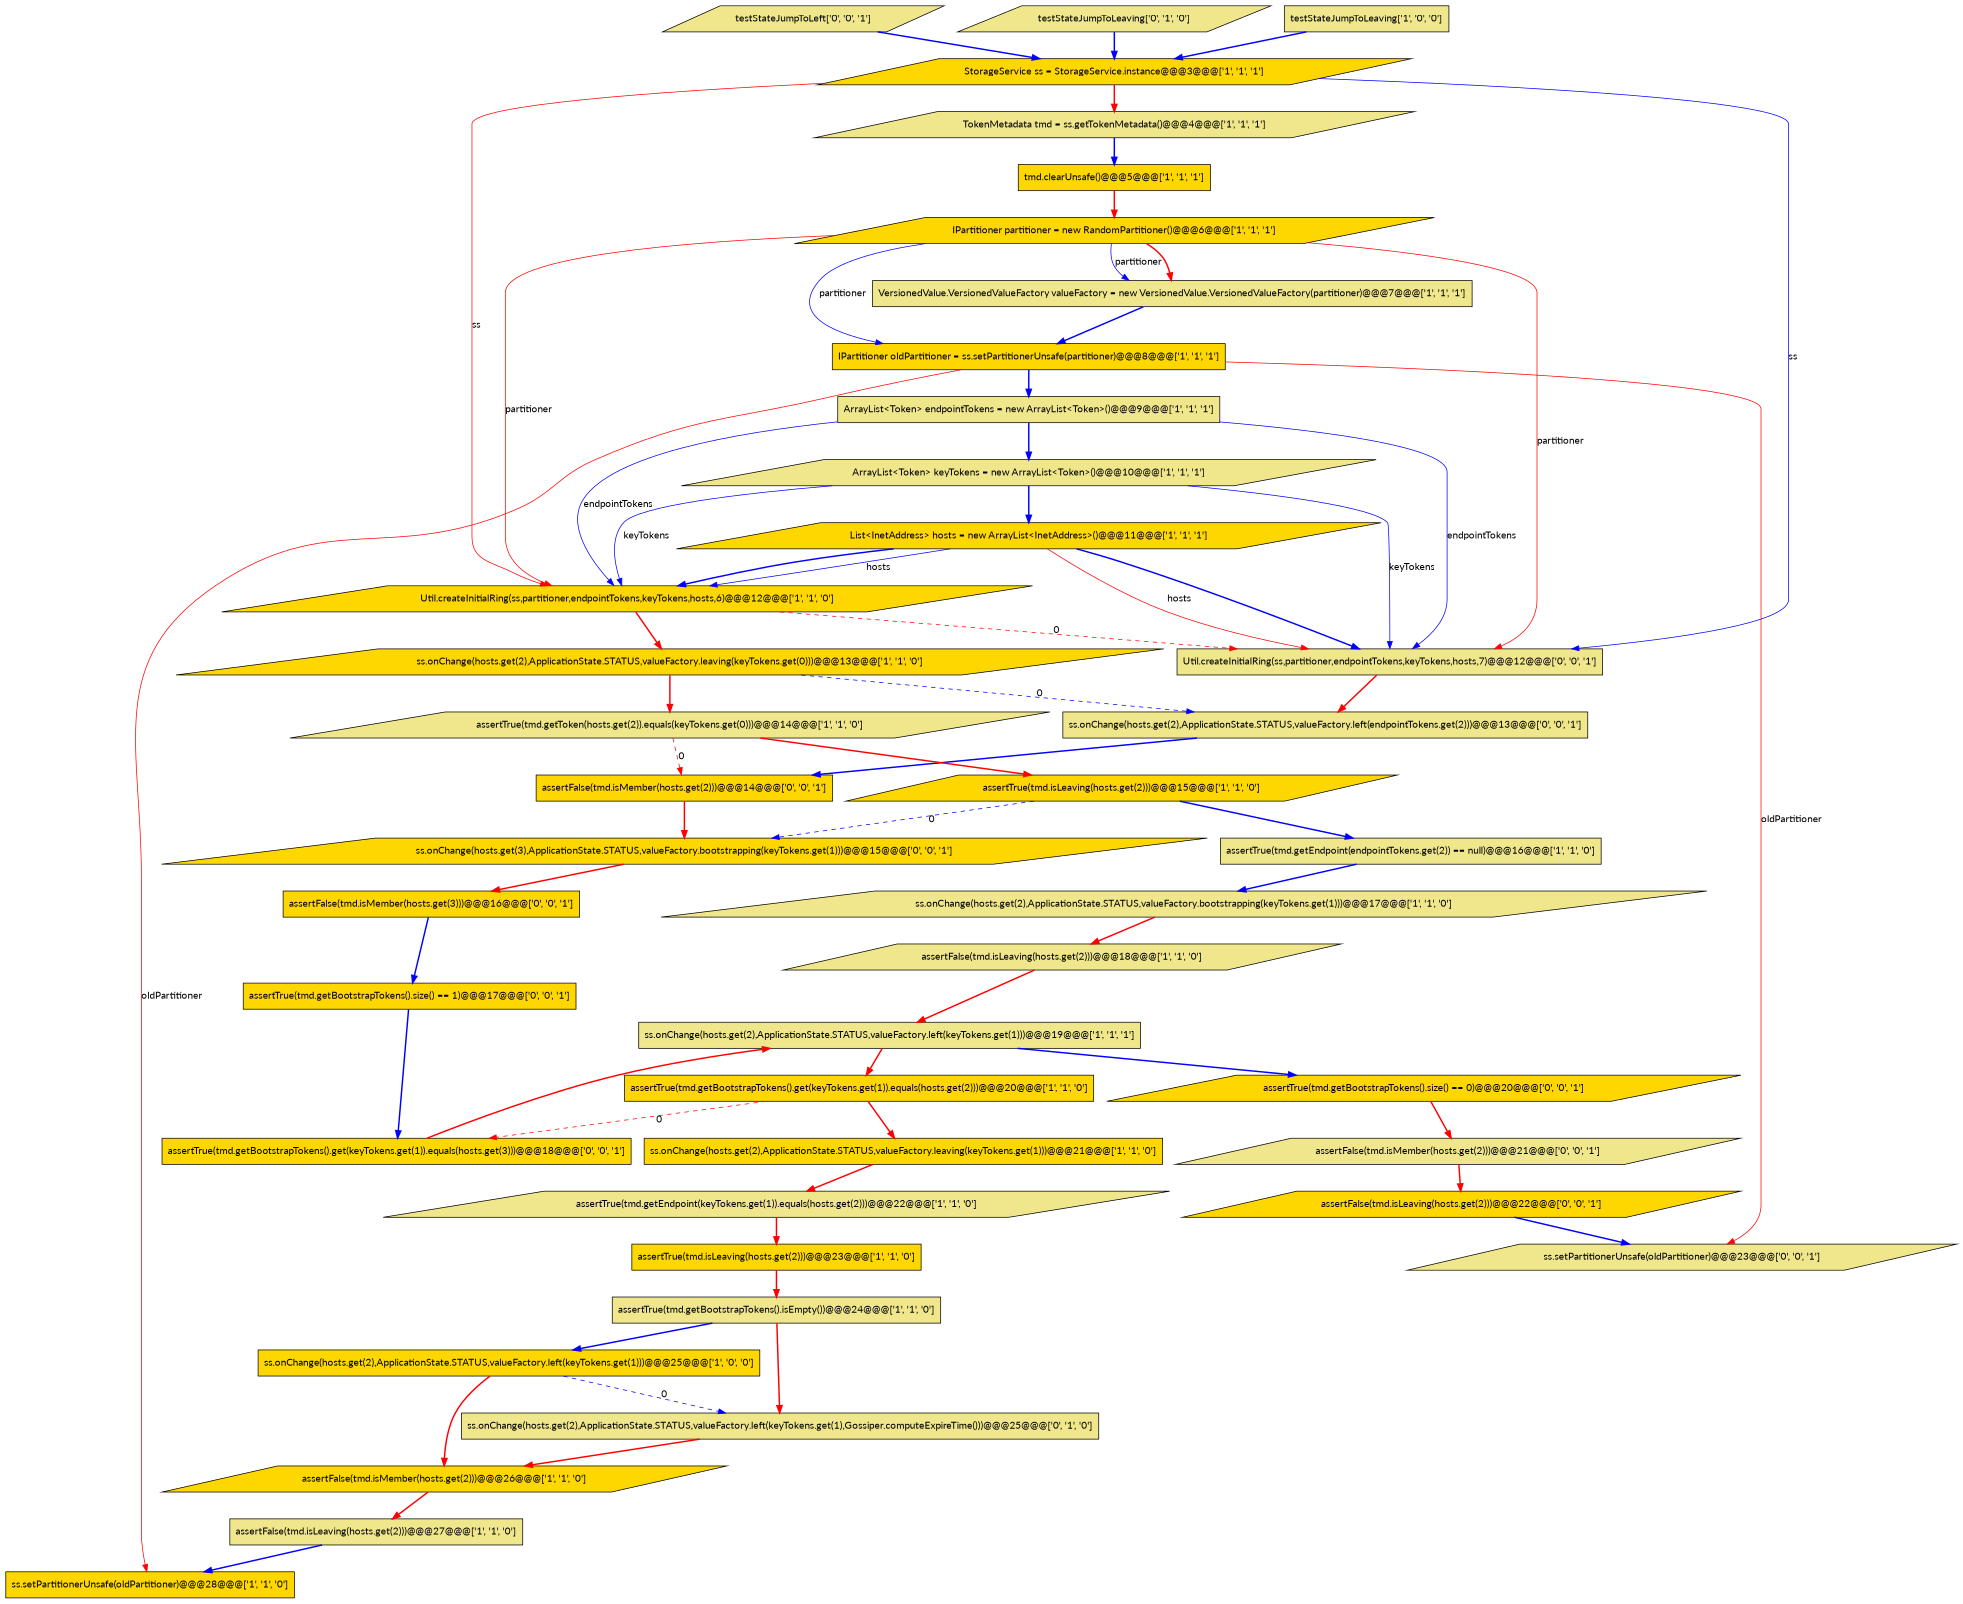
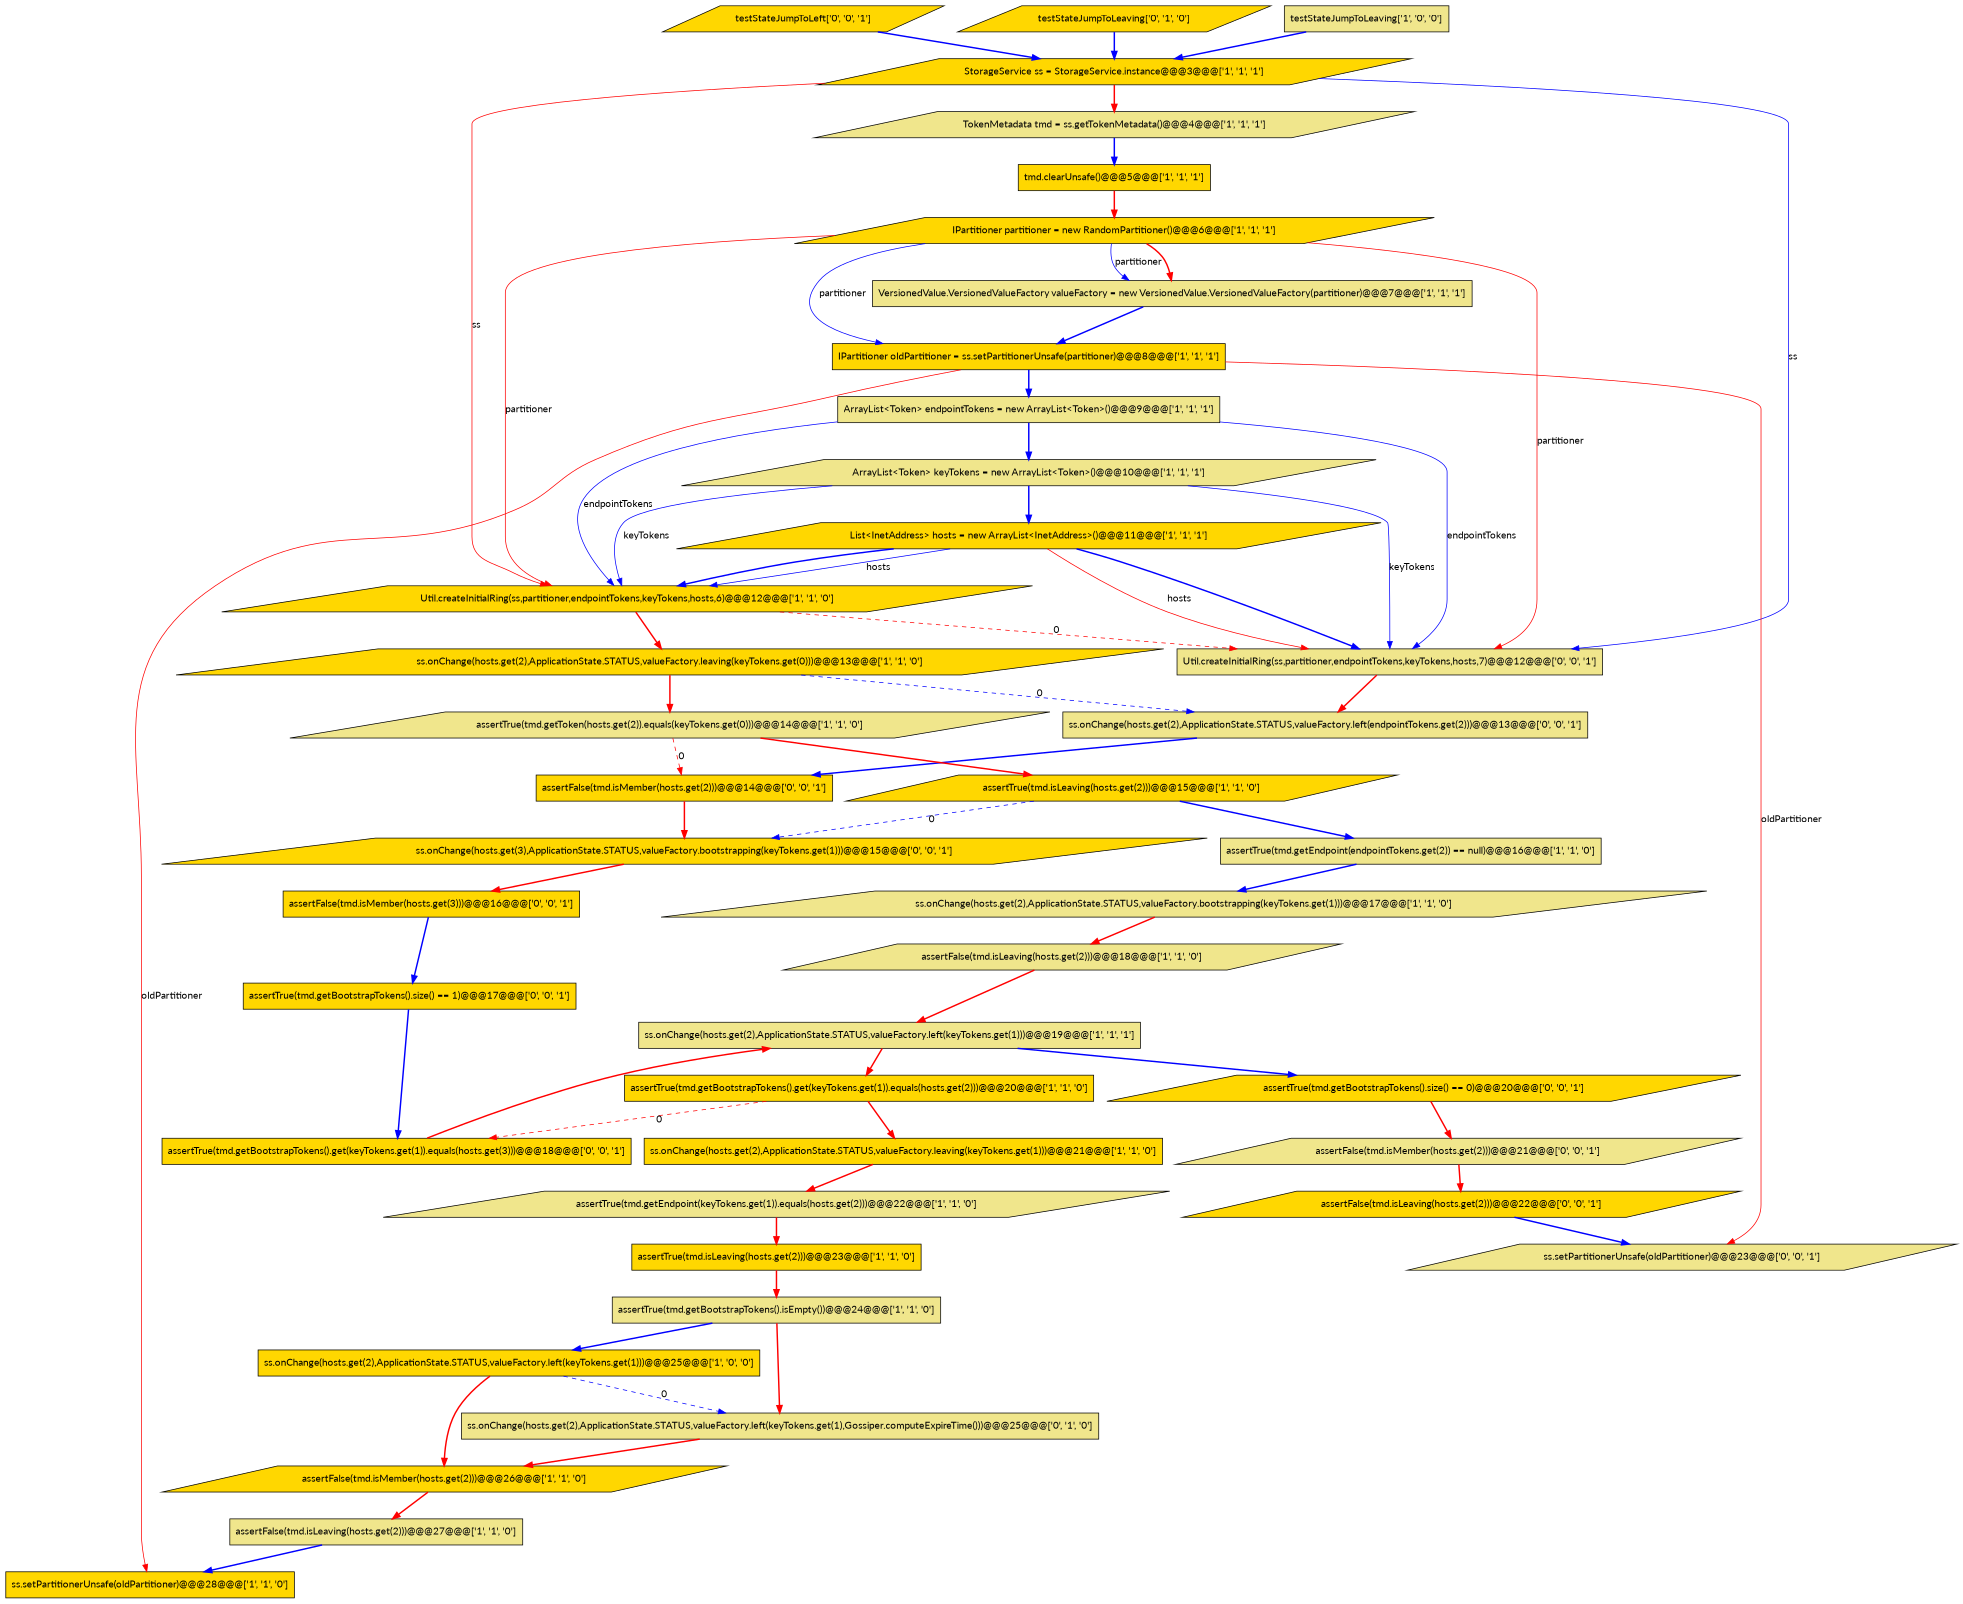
node "testStateJumpToLeft['0', '0', '1']": fillcolor khaki -> gold
node "testStateJumpToLeaving['0', '1', '0']": fillcolor khaki -> gold
